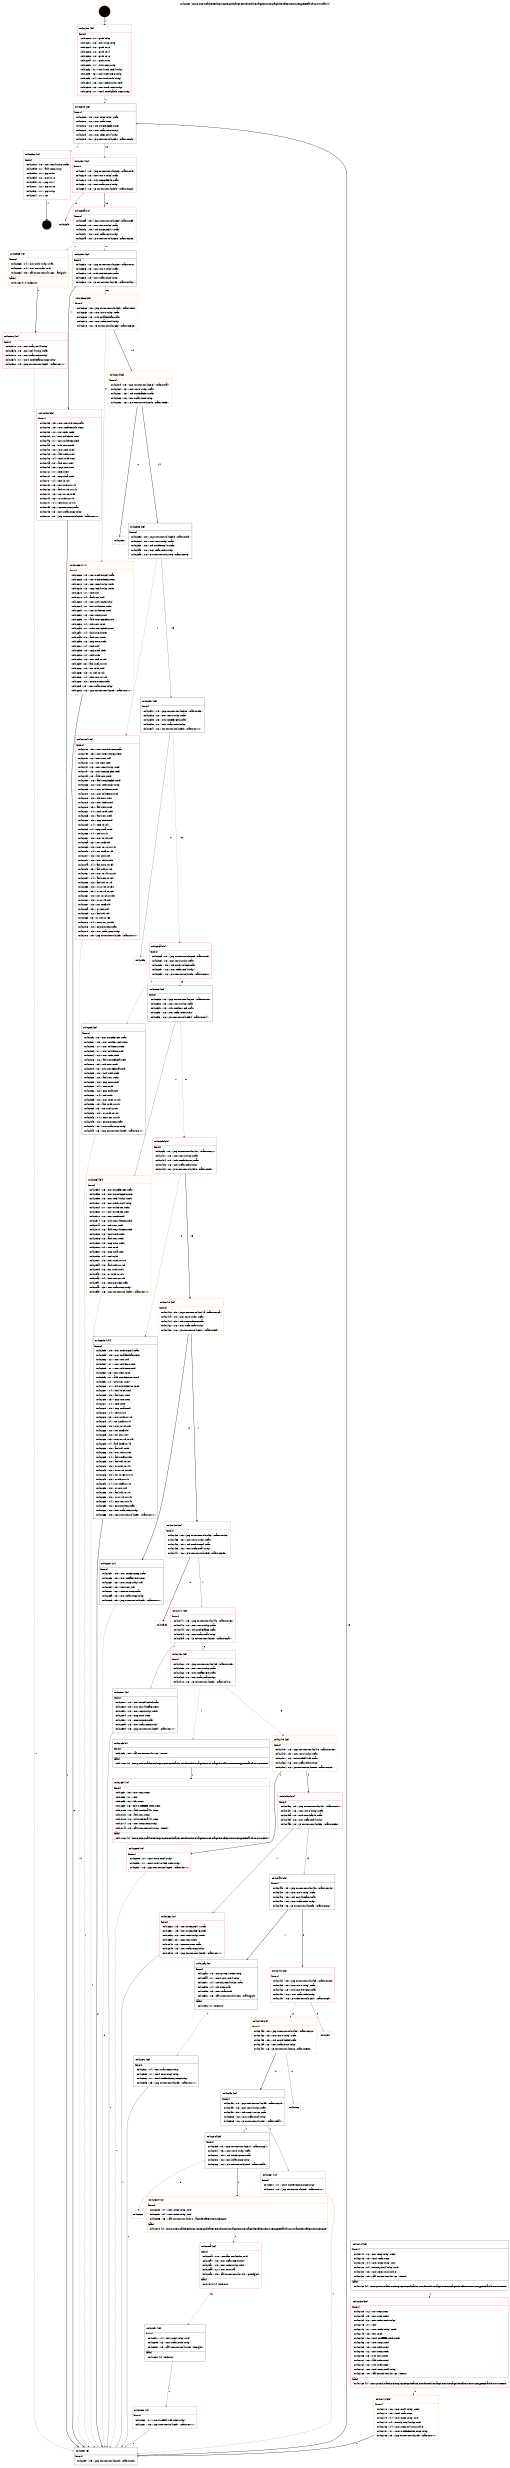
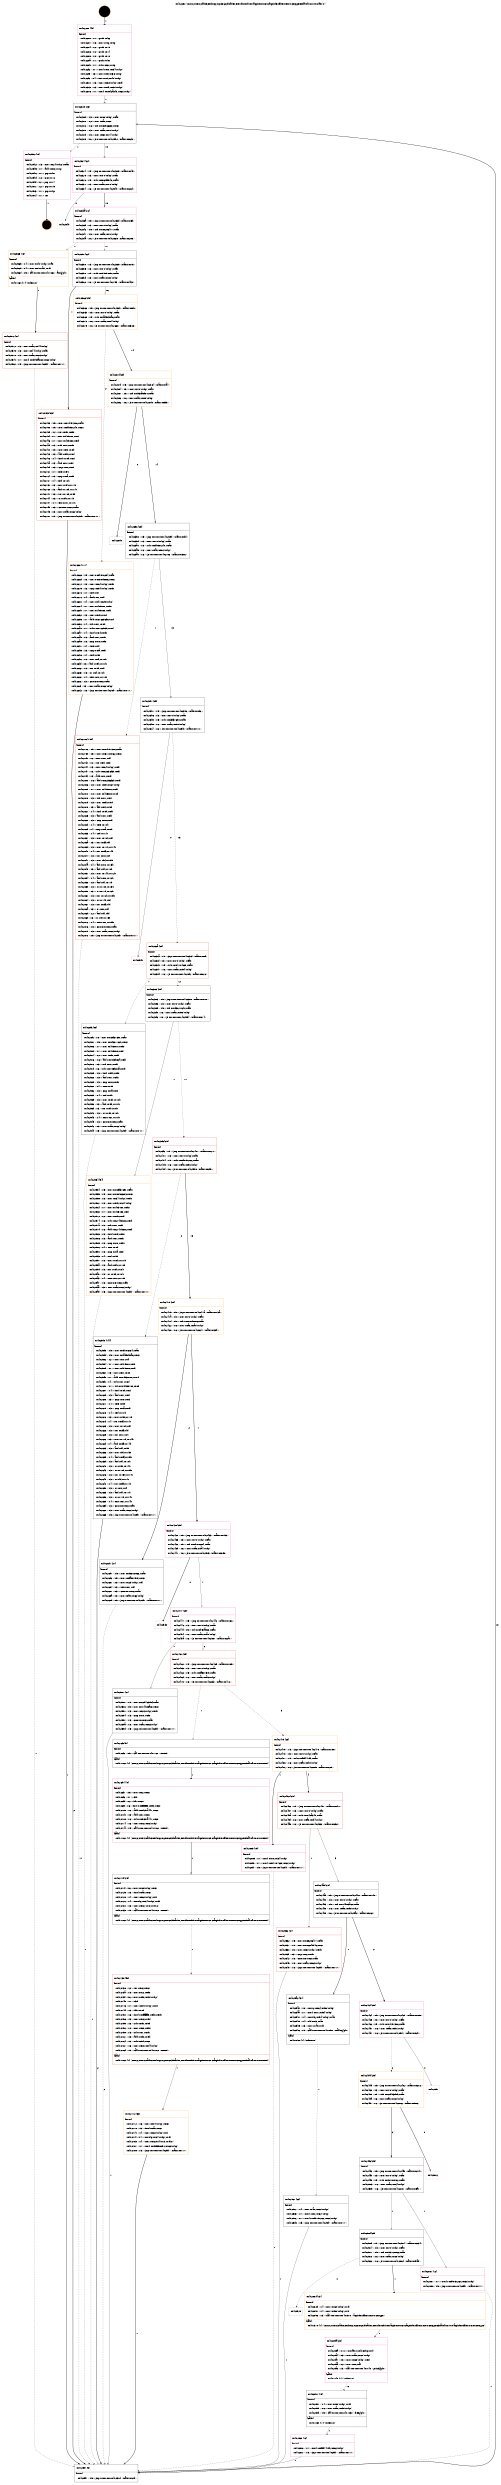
edge "0x4026f7 [40]" -> "0x40271f [25]": added, label "1"
edge "0x4024dd [25]" -> "0x4028cc": style solid -> bold
